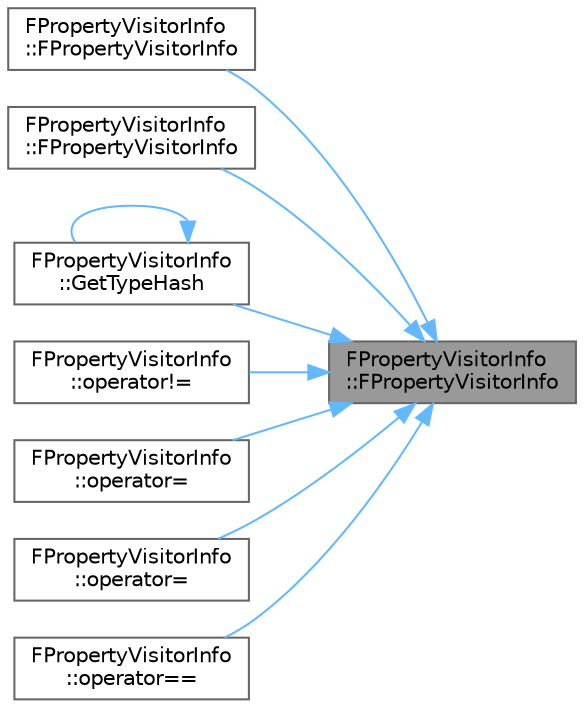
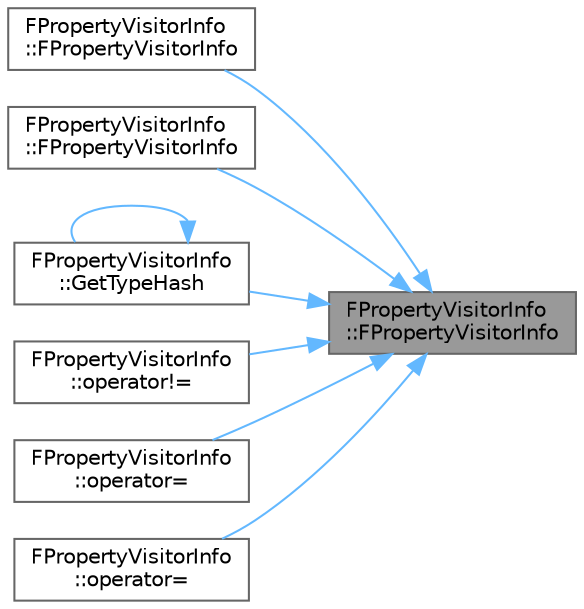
node "FPropertyVisitorInfo ::operator==": removed
